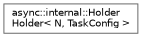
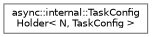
node "async::internal::Holder Holder< N, TaskConfig >": label "async::internal::Holder Holder< N, TaskConfig >" -> "async::internal::TaskConfig Holder< N, TaskConfig >"
